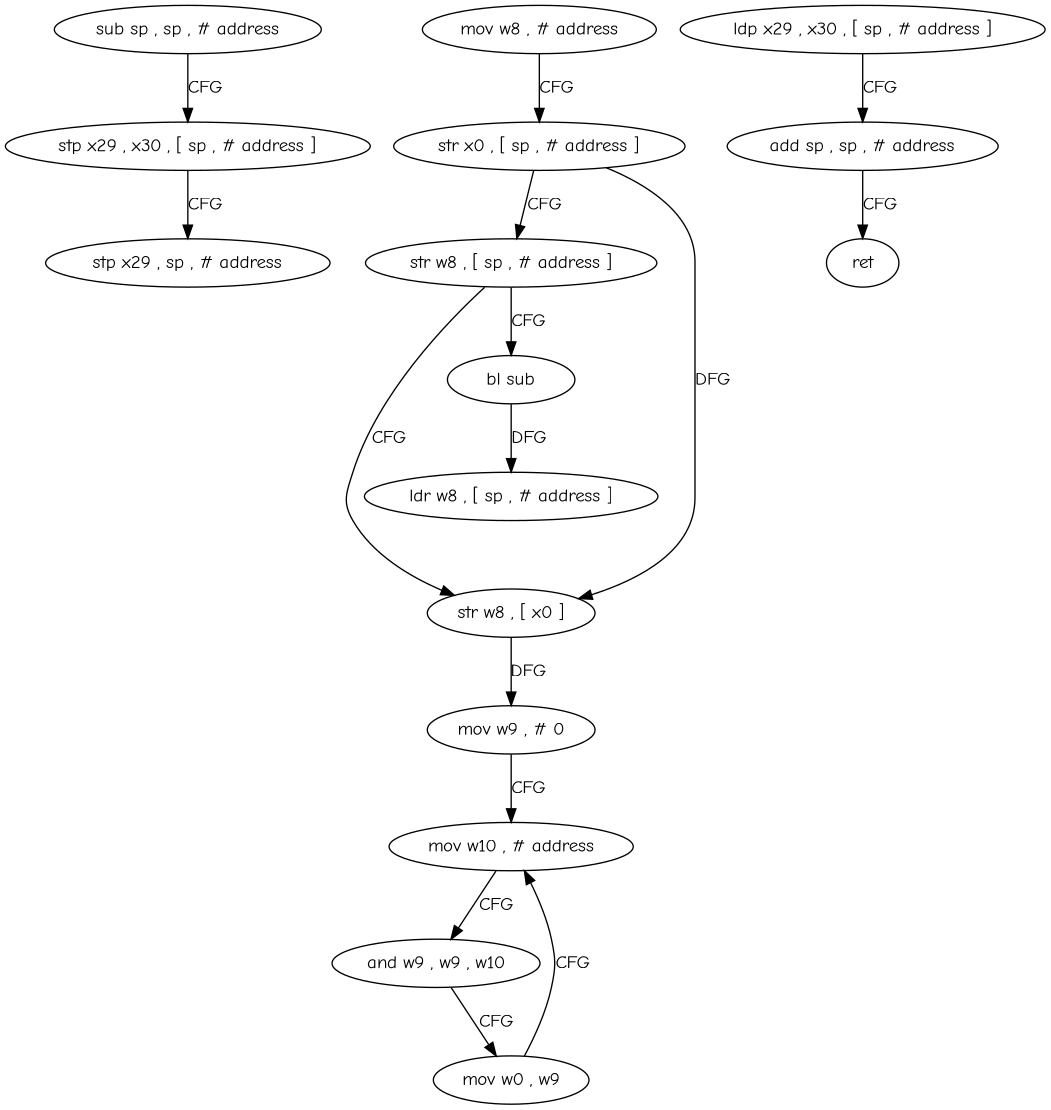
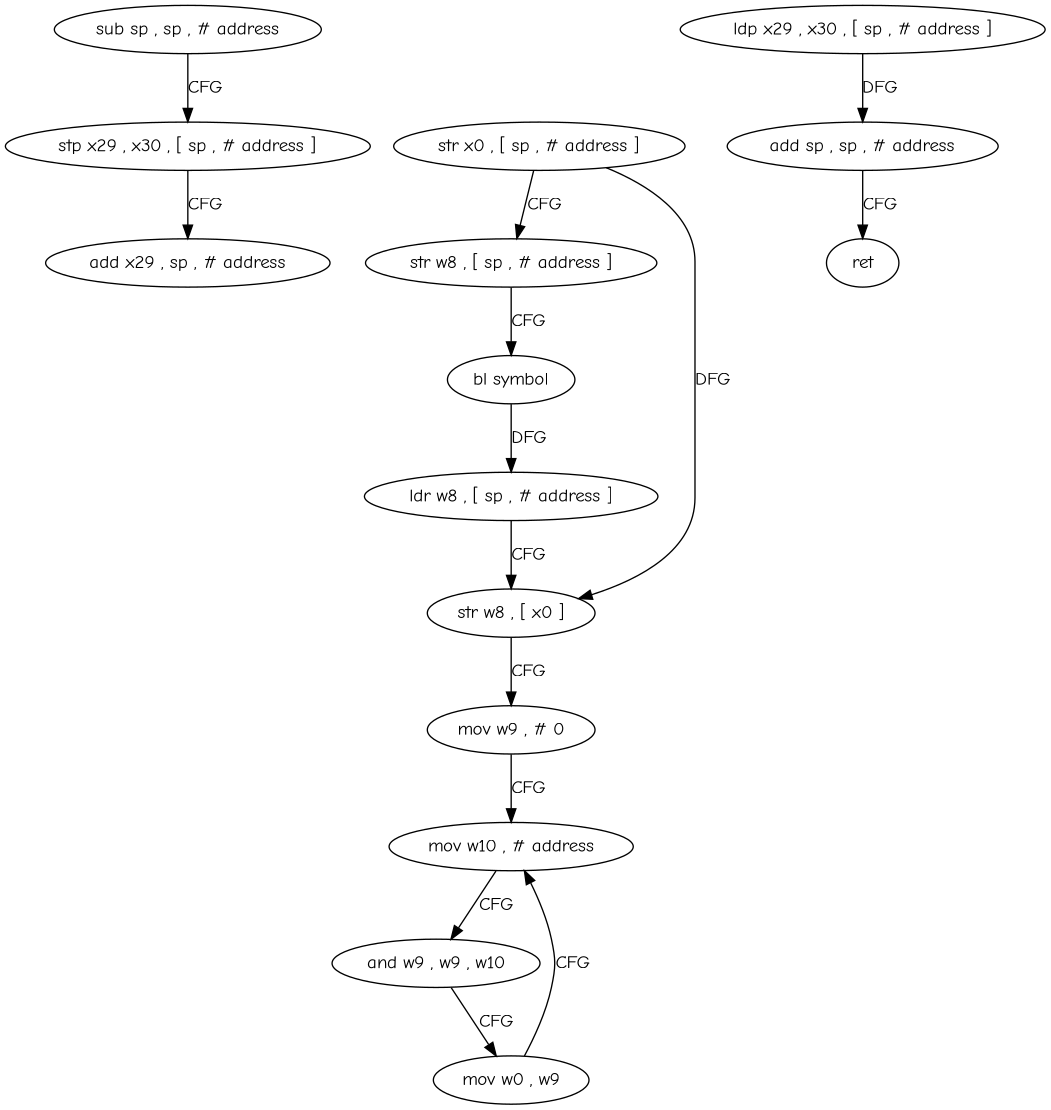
node "mov w8 , # address": removed
edge "ldp x29 , x30 , [ sp , # address ]" -> "add sp , sp , # address": label "CFG" -> "DFG"
node "stp x29 , sp , # address": label "stp x29 , sp , # address" -> "add x29 , sp , # address"
node "bl sub": label "bl sub" -> "bl symbol"
edge "str w8 , [ sp , # address ]" -> "str w8 , [ x0 ]": now "ldr w8 , [ sp , # address ]" -> "str w8 , [ x0 ]"
edge "str w8 , [ x0 ]" -> "mov w9 , # 0": label "DFG" -> "CFG"
